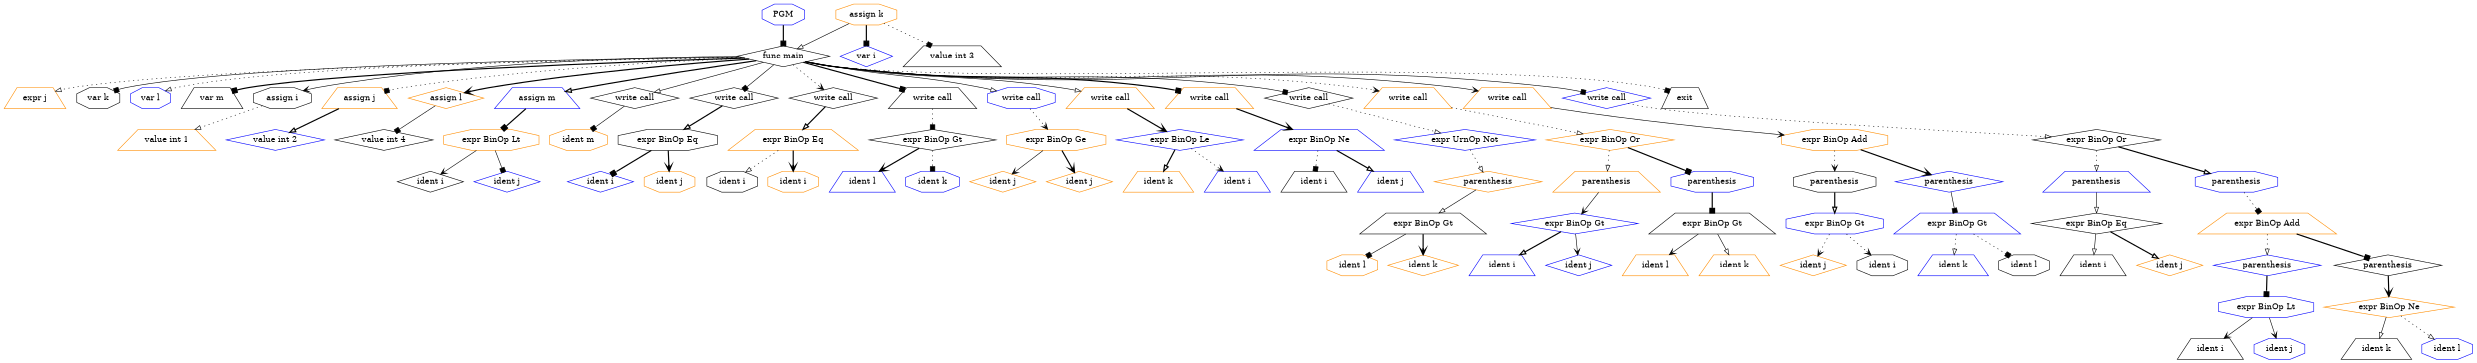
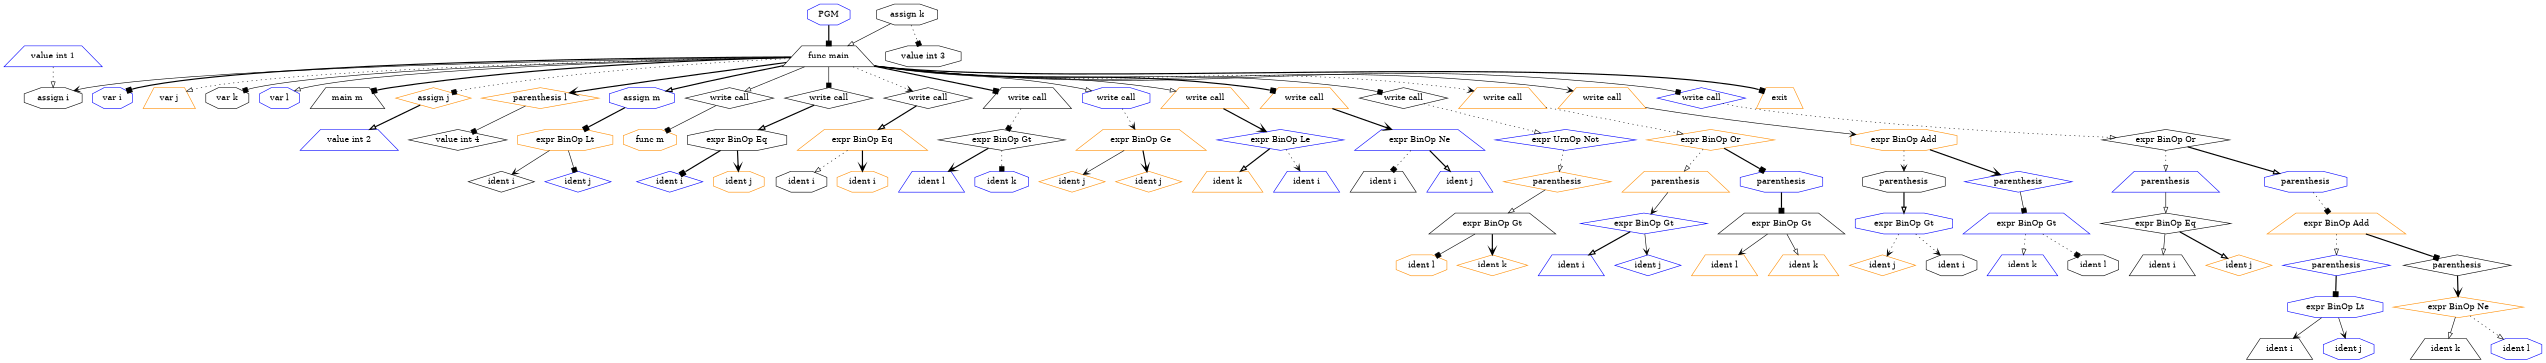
node "assign k": color darkorange -> black
edge "assign k" -> "var i": now "func main" -> "var i"
node "func main": shape diamond -> trapezium
node "var i": shape diamond -> octagon
node "value int 3": shape trapezium -> octagon
edge "func main" -> "var l": style dotted -> solid
edge "func main" -> "exit": style dotted -> bold
node "expr j": label "expr j" -> "var j"
node "var m": label "var m" -> "main m"
node "assign j": shape trapezium -> diamond
node "assign l": label "assign l" -> "parenthesis l"
node "assign m": shape trapezium -> octagon
node "exit": color black -> darkorange
edge "assign i" -> "value int 1": reversed
node "value int 1": color darkorange -> blue
node "value int 2": shape diamond -> trapezium
node "ident m": label "ident m" -> "func m"
node "expr BinOp Ge": shape octagon -> trapezium
